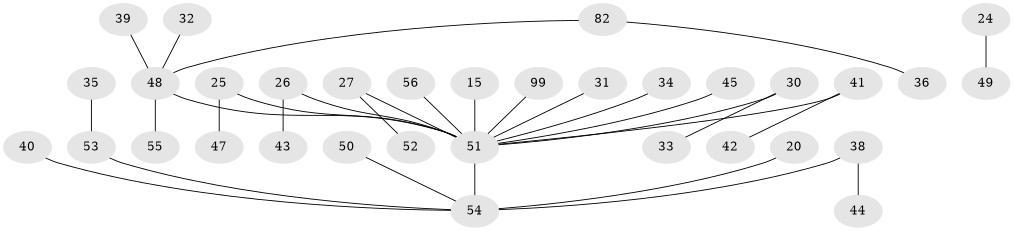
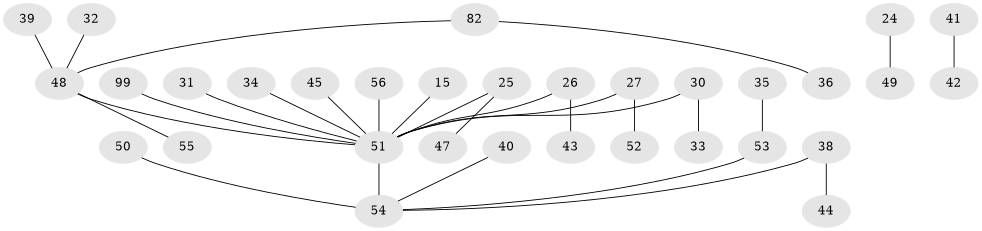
edge "41" -- "51": removed
node "20": removed
